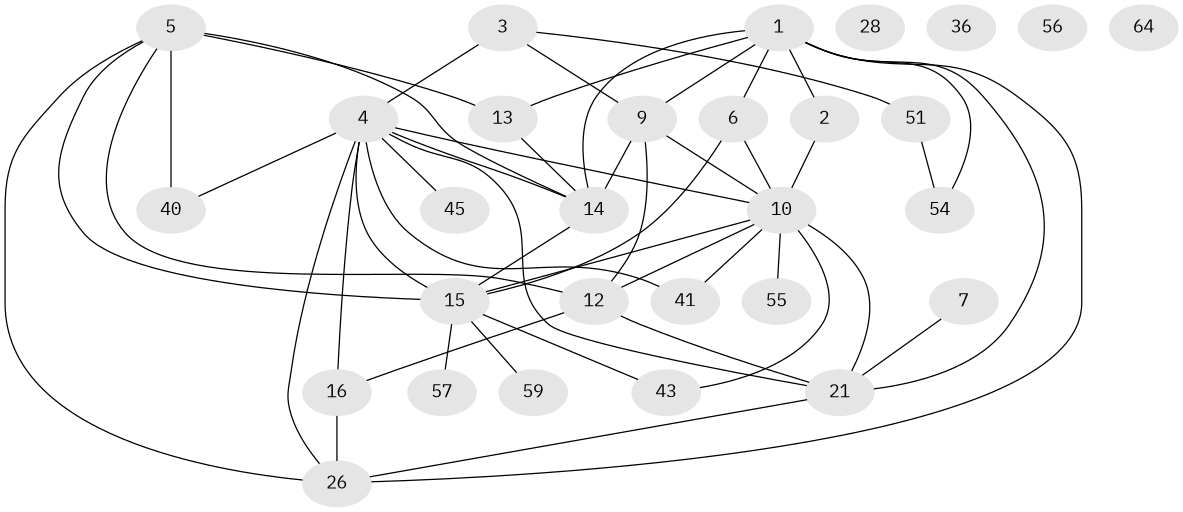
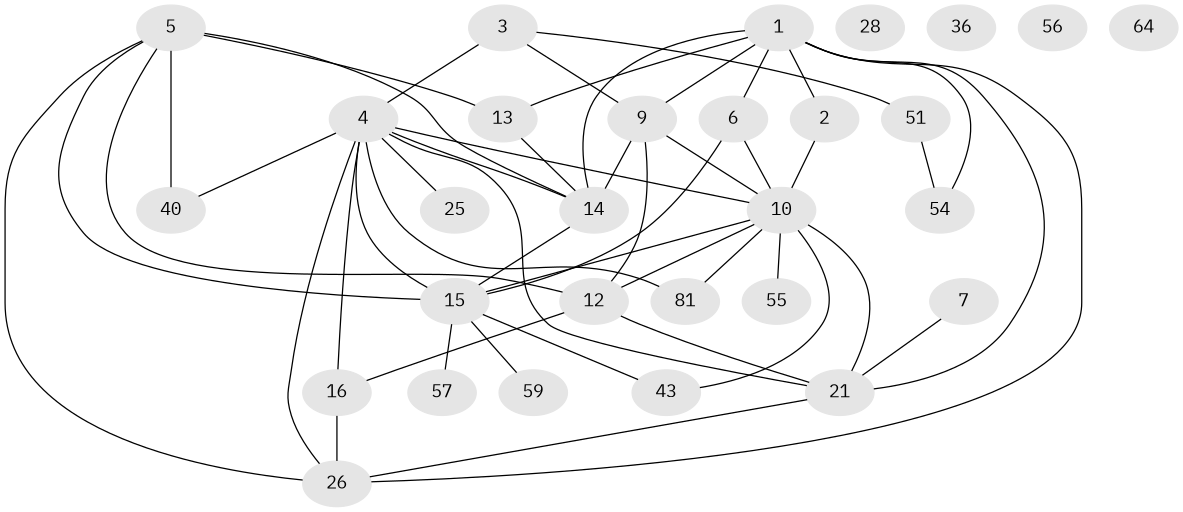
node "45": label "45" -> "25"
node "41": label "41" -> "81"
